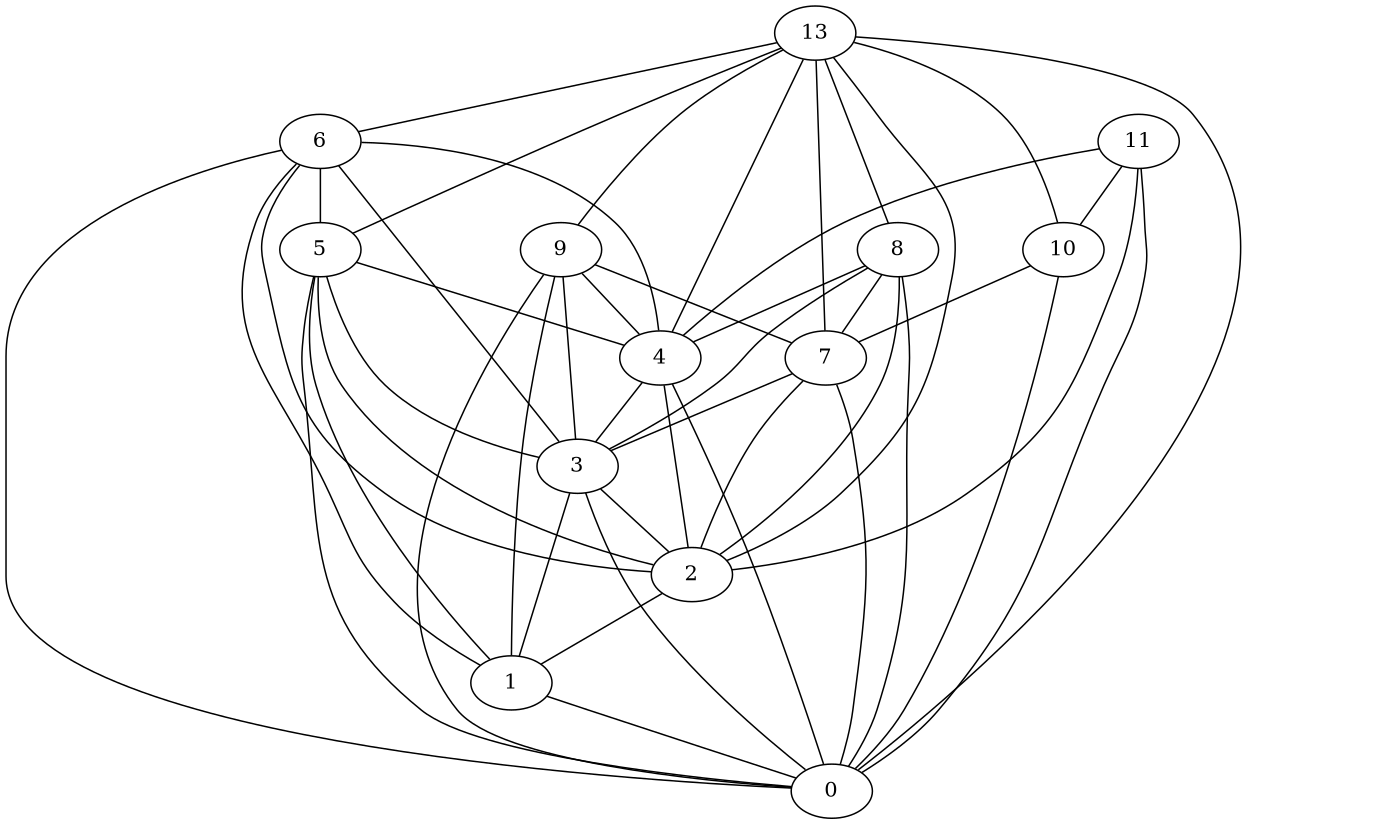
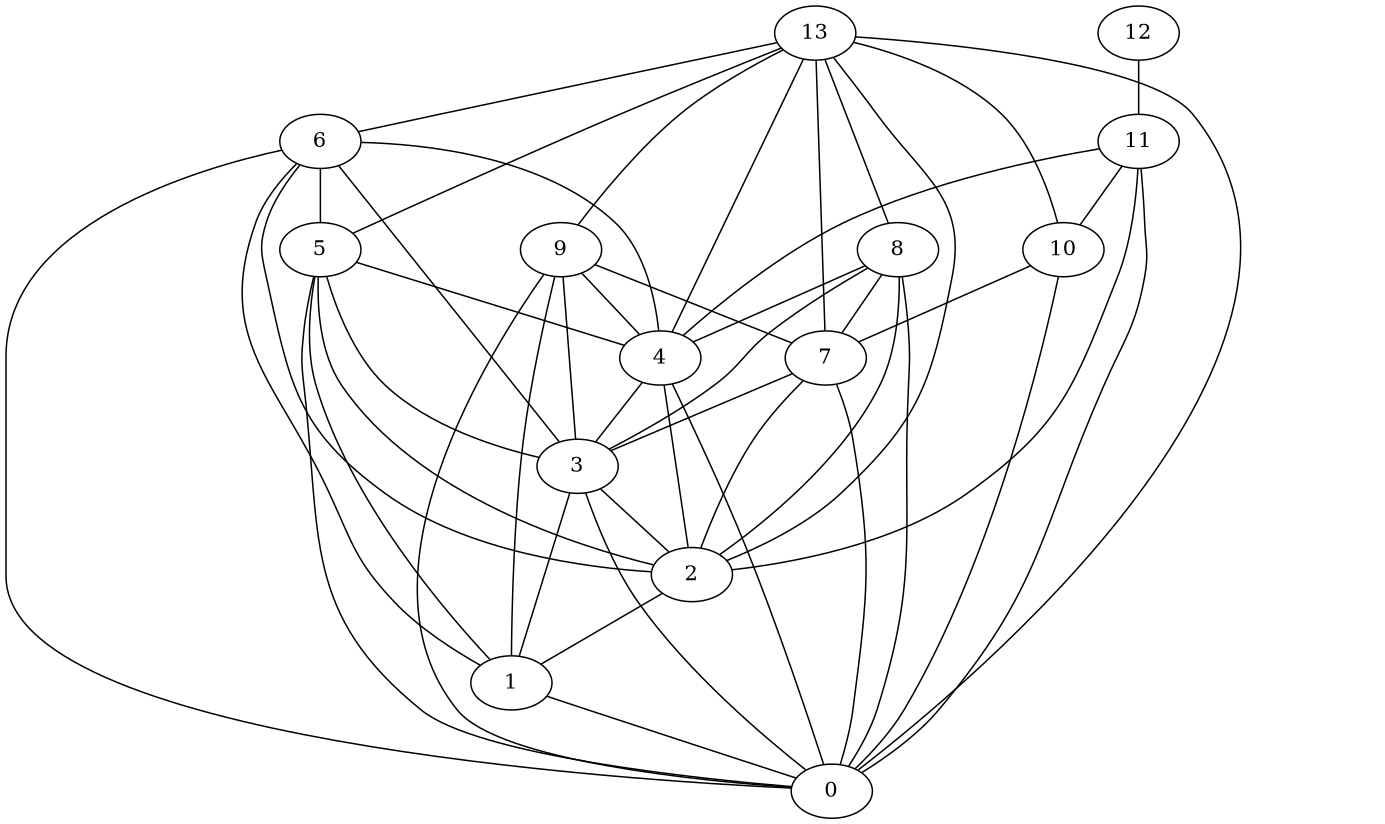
node "12": added
